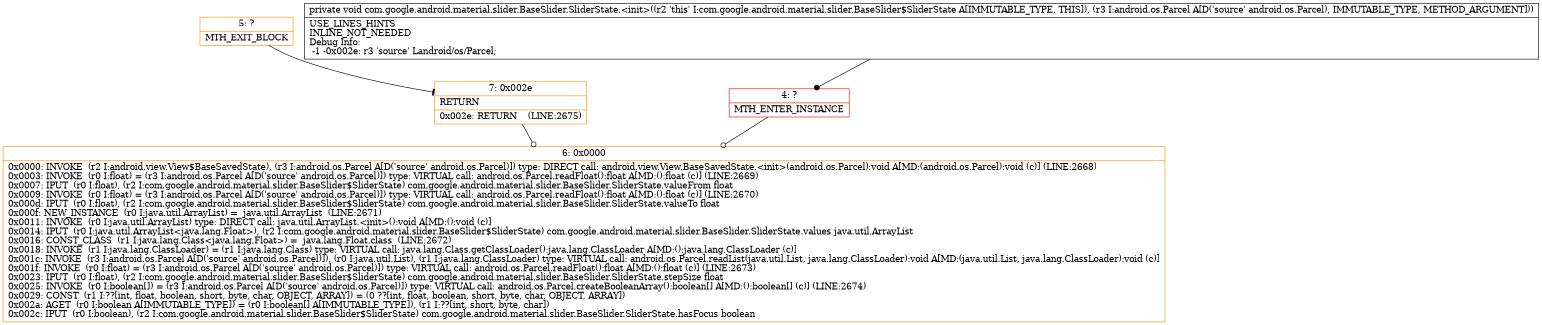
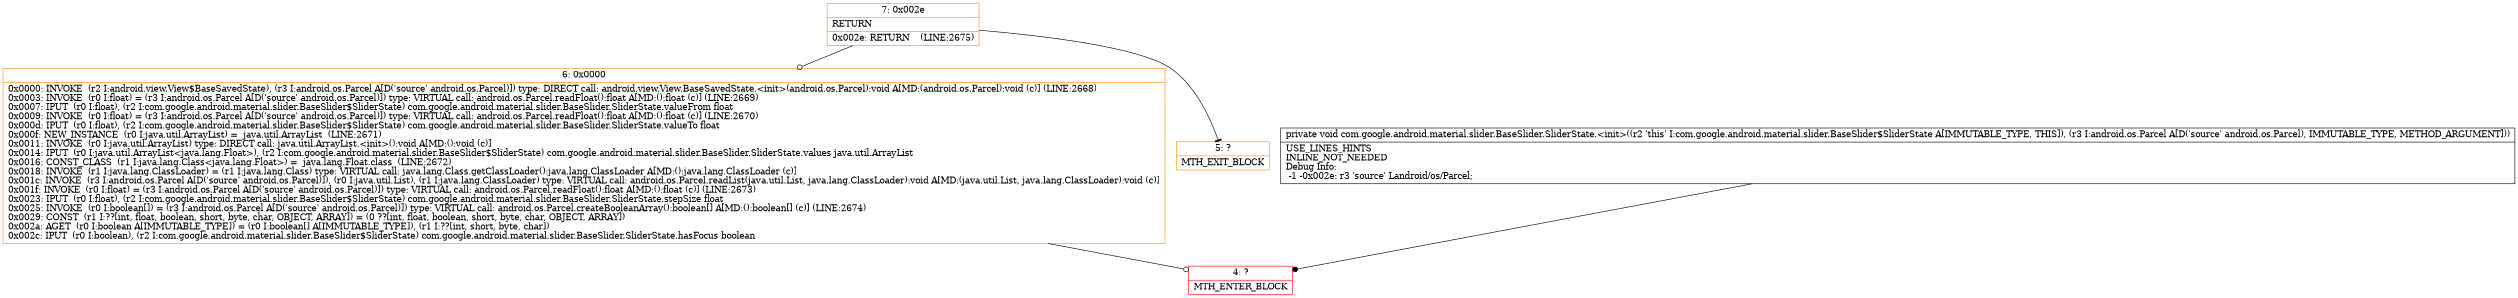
edge "5: ?" -> "7: 0x002e": reversed
node "4: ?": text "MTH_ENTER_INSTANCE" -> "MTH_ENTER_BLOCK"
edge "4: ?" -> "6: 0x0000": reversed
